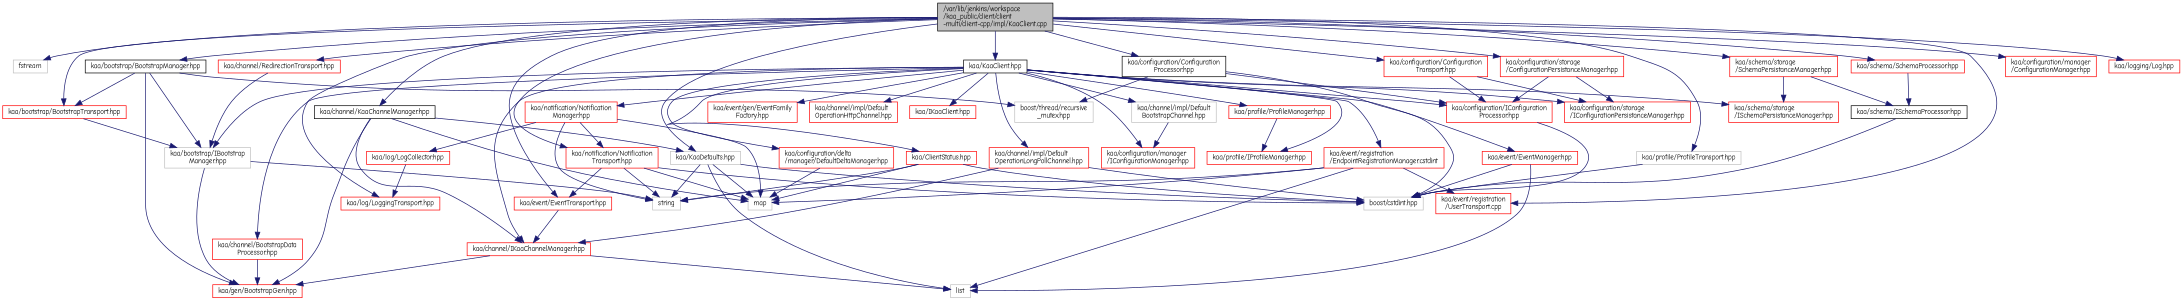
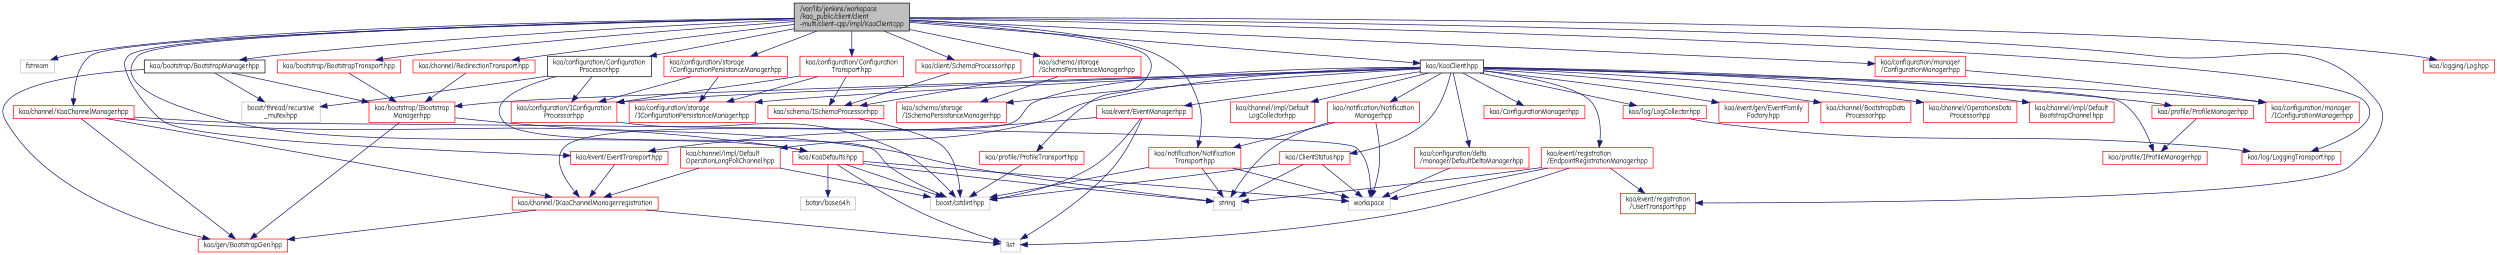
node "kaa/schema/SchemaProcessor.hpp": label "kaa/schema/SchemaProcessor.hpp" -> "kaa/client/SchemaProcessor.hpp"
edge "kaa/configuration/Configuration Transport.hpp" -> "kaa/schema/ISchemaProcessor.hpp": added
edge "kaa/bootstrap/BootstrapManager.hpp" -> "kaa/bootstrap/BootstrapTransport.hpp": removed
node "kaa/channel/KaaChannelManager.hpp": color black -> red
node "kaa/channel/impl/Default OperationHttpChannel.hpp": label "kaa/channel/impl/Default OperationHttpChannel.hpp" -> "kaa/channel/impl/Default LogCollector.hpp"
node "kaa/IKaaClient.hpp": label "kaa/IKaaClient.hpp" -> "kaa/ConfigurationManager.hpp"
node "kaa/channel/impl/Default BootstrapChannel.hpp": color grey75 -> red
node "kaa/schema/ISchemaProcessor.hpp": color black -> red
node "kaa/channel/OperationsData Processor.hpp": added
edge "kaa/channel/impl/Default BootstrapChannel.hpp" -> "kaa/configuration/manager /IConfigurationManager.hpp": now "kaa/configuration/manager /ConfigurationManager.hpp" -> "kaa/configuration/manager /IConfigurationManager.hpp"
edge "kaa/notification/Notification Manager.hpp" -> "kaa/log/LogCollector.hpp": now "kaa/KaaClient.hpp" -> "kaa/log/LogCollector.hpp"
node "kaa/bootstrap/IBootstrap Manager.hpp": color grey75 -> red
node "kaa/KaaDefaults.hpp": color grey75 -> red
node "kaa/event/registration /EndpointRegistrationManager.cstdint": label "kaa/event/registration /EndpointRegistrationManager.cstdint" -> "kaa/event/registration /EndpointRegistrationManager.hpp"
node "kaa/profile/ProfileTransport.hpp": color grey75 -> red
edge "kaa/notification/Notification Transport.hpp" -> "kaa/event/EventTransport.hpp": now "kaa/event/EventManager.hpp" -> "kaa/event/EventTransport.hpp"
node "map": label "map" -> "workspace"
node "botan/base64.h": added
node "kaa/event/registration /UserTransport.cpp": label "kaa/event/registration /UserTransport.cpp" -> "kaa/event/registration /UserTransport.hpp"
node "kaa/channel/IKaaChannelManager.hpp": label "kaa/channel/IKaaChannelManager.hpp" -> "kaa/channel/IKaaChannelManager.registration"
edge "kaa/channel/BootstrapData Processor.hpp" -> "kaa/gen/BootstrapGen.hpp": removed
